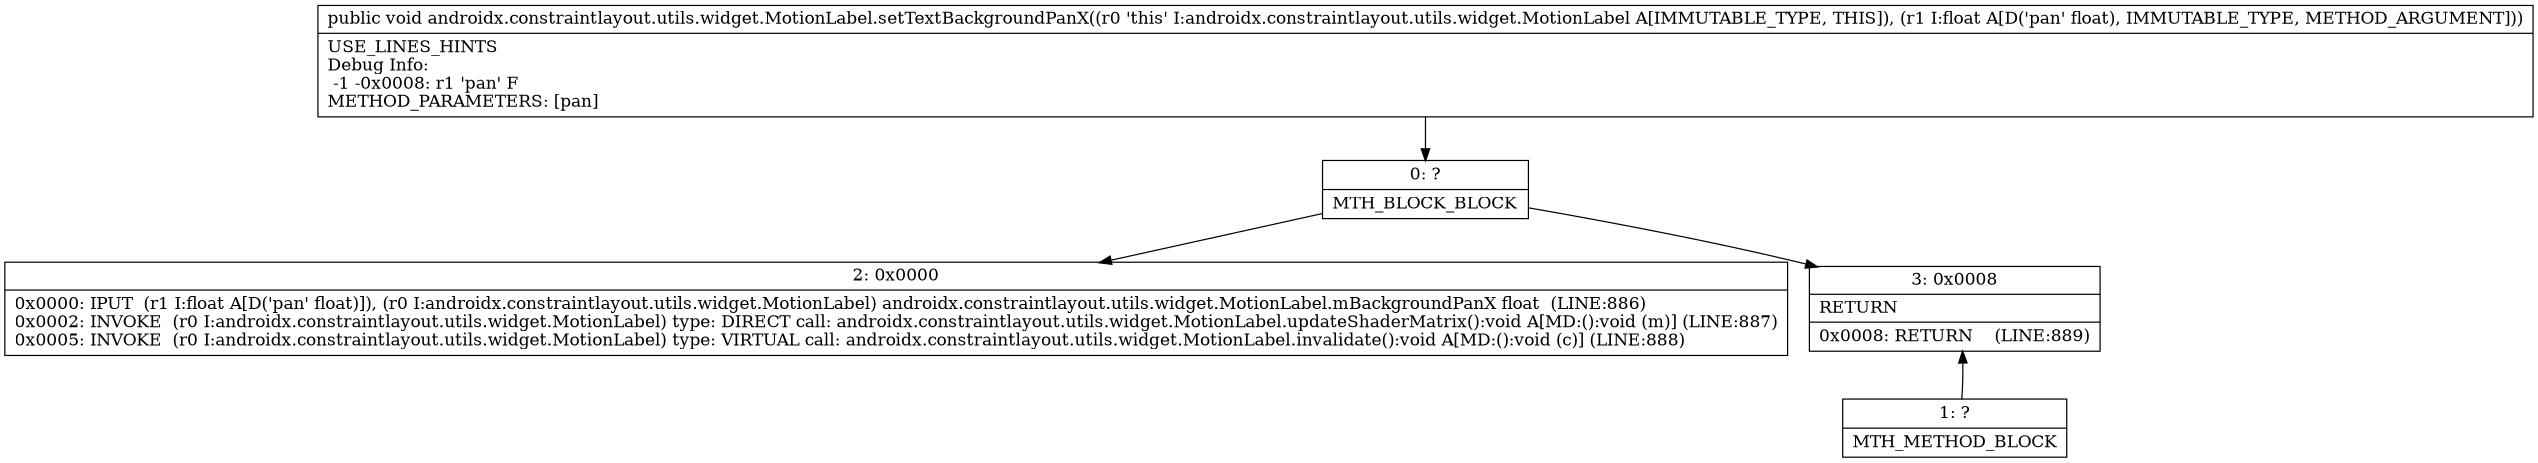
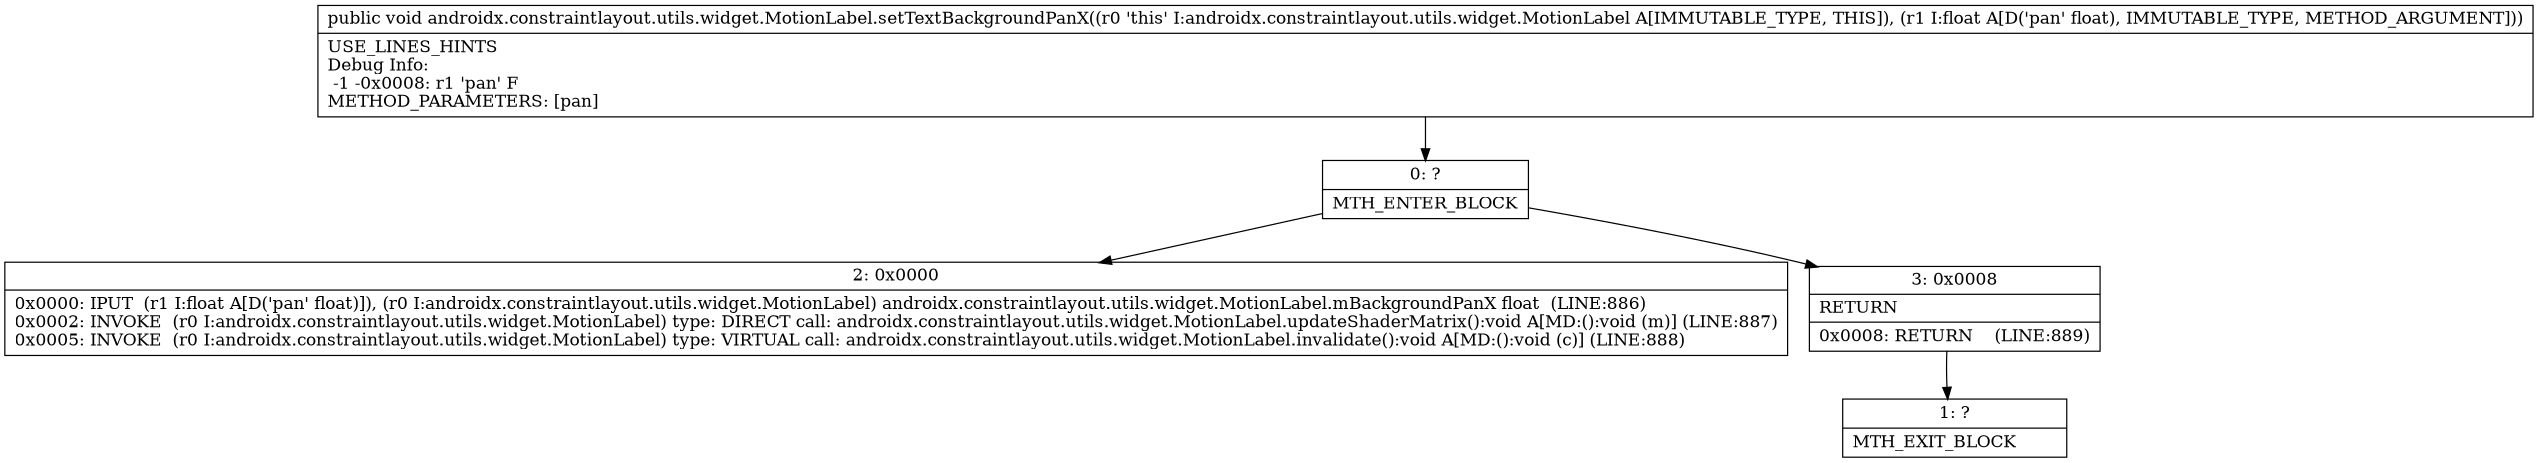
node "0: ?": text "MTH_BLOCK_BLOCK" -> "MTH_ENTER_BLOCK"
edge "1: ?" -> "3: 0x0008": reversed
node "1: ?": text "MTH_METHOD_BLOCK" -> "MTH_EXIT_BLOCK"
